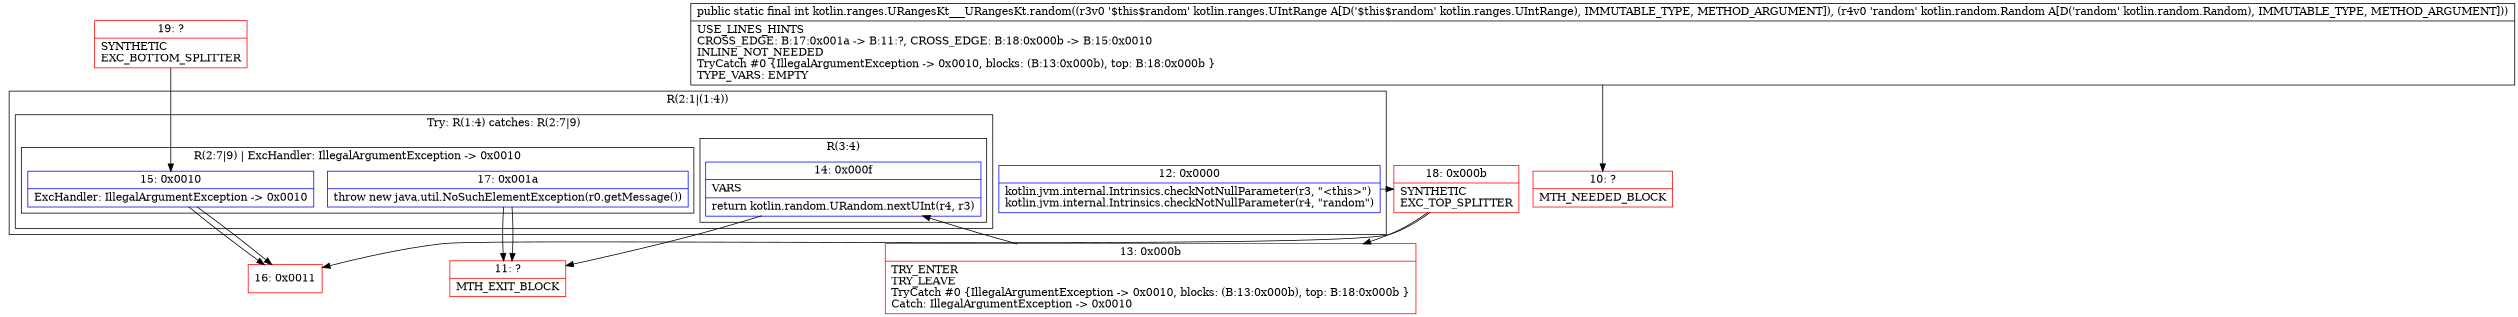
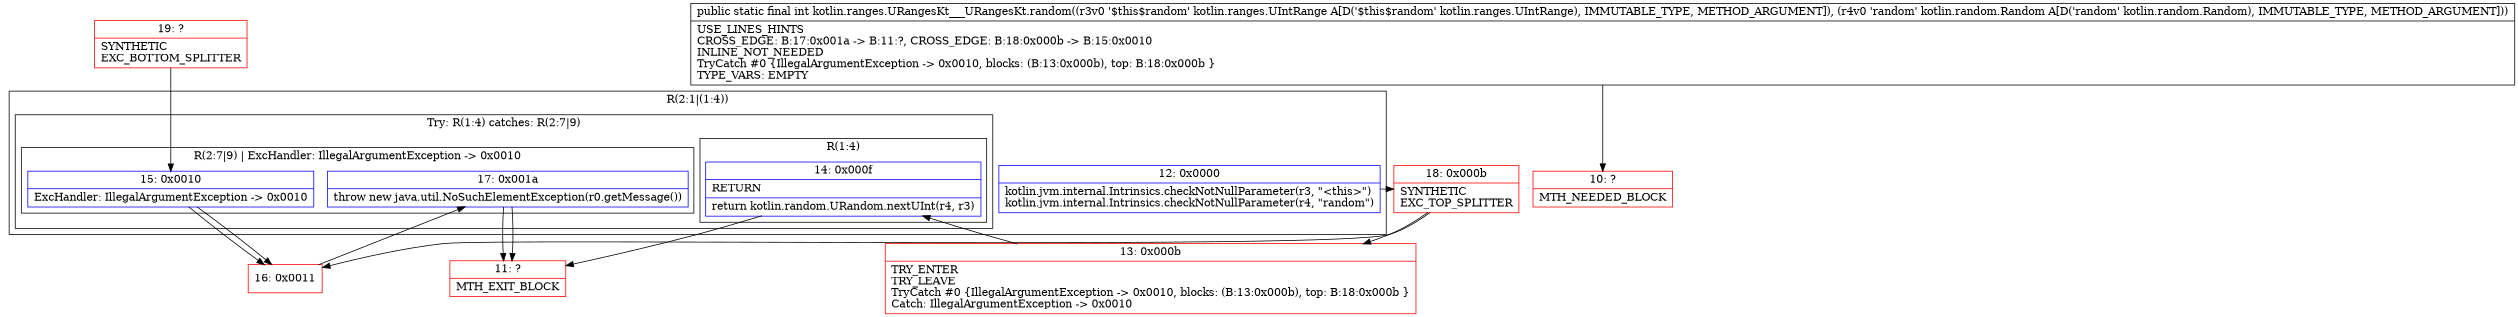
cluster "R(3:4)": label "R(3:4)" -> "R(1:4)"
node "14: 0x000f": text "VARS" -> "RETURN"
edge "16: 0x0011" -> "17: 0x001a": added
